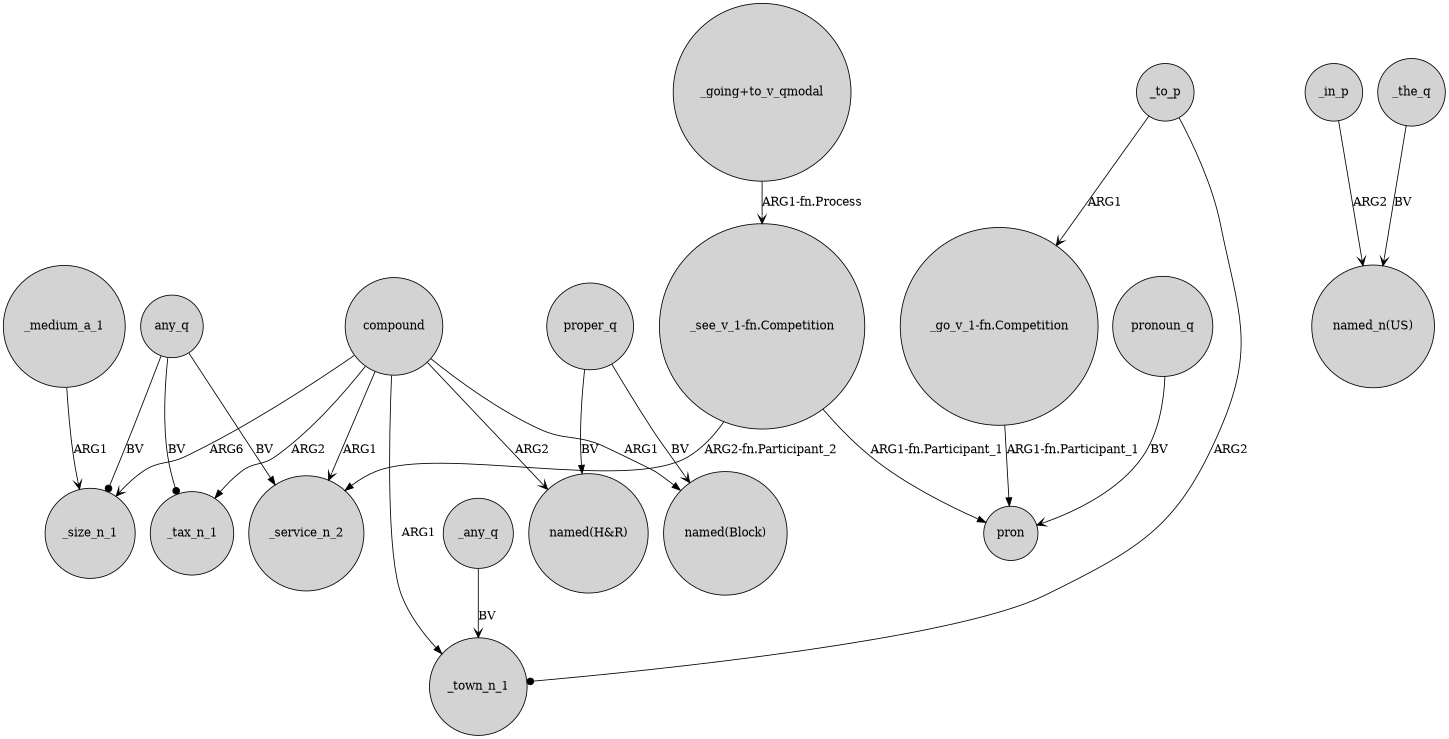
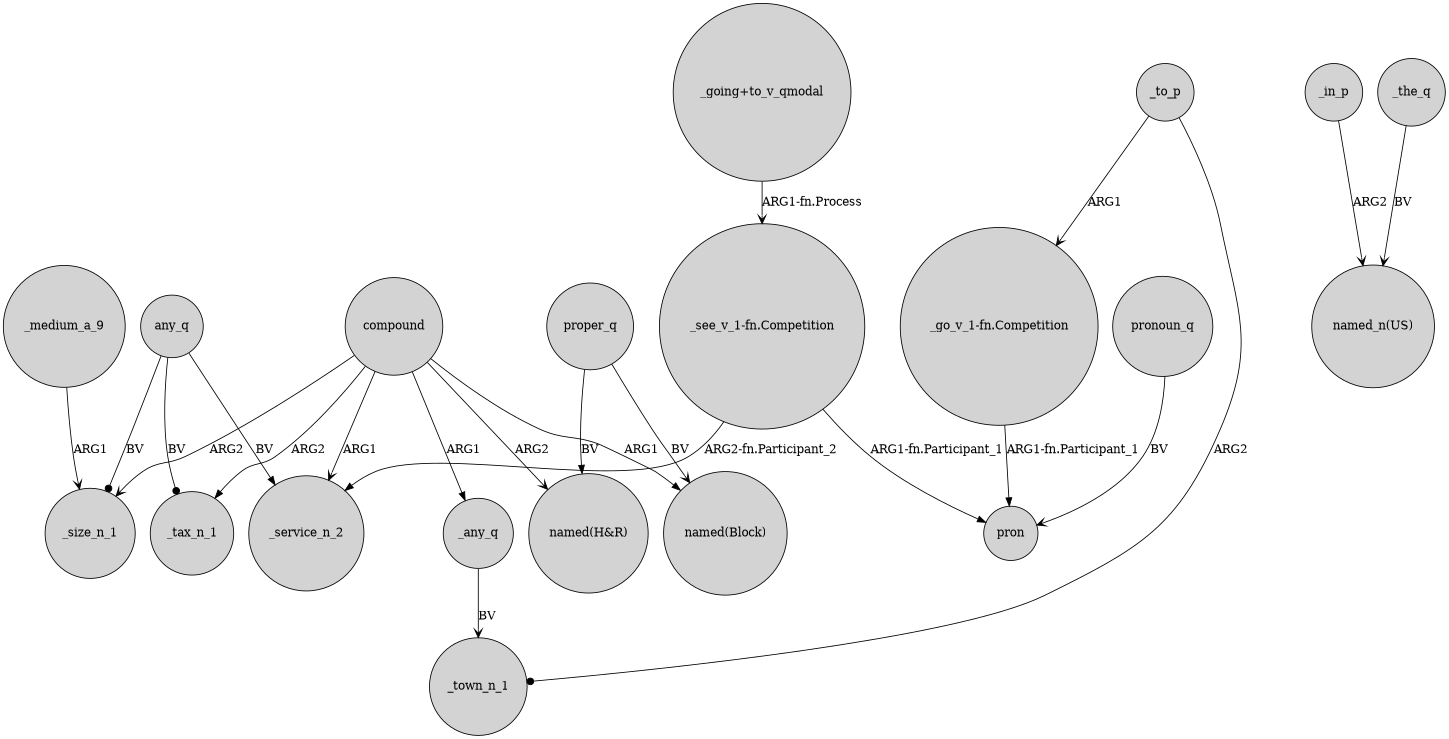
node "_medium_a_1": label "_medium_a_1" -> "_medium_a_9"
edge "compound" -> "_size_n_1": label "ARG6" -> "ARG2"
edge "compound" -> "_town_n_1": now "compound" -> "_any_q"
